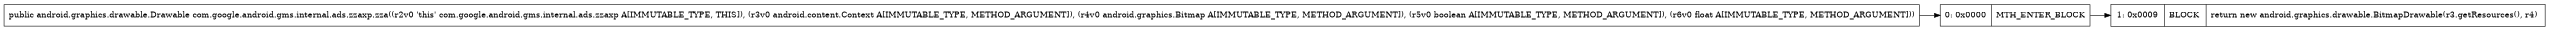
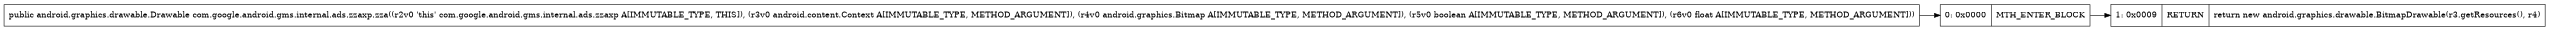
node "1: 0x0009": text "BLOCK" -> "RETURN"
